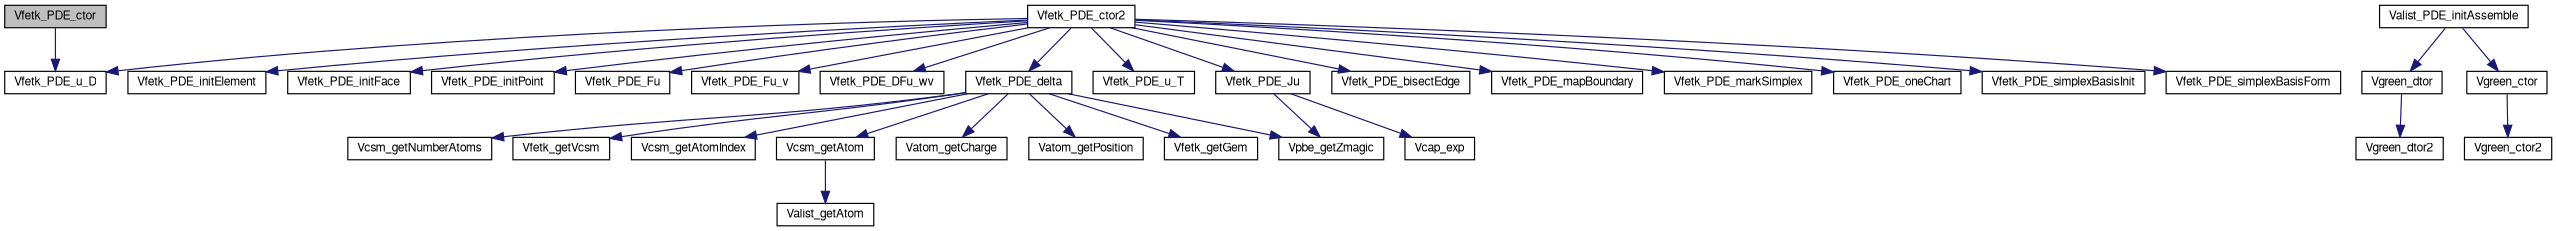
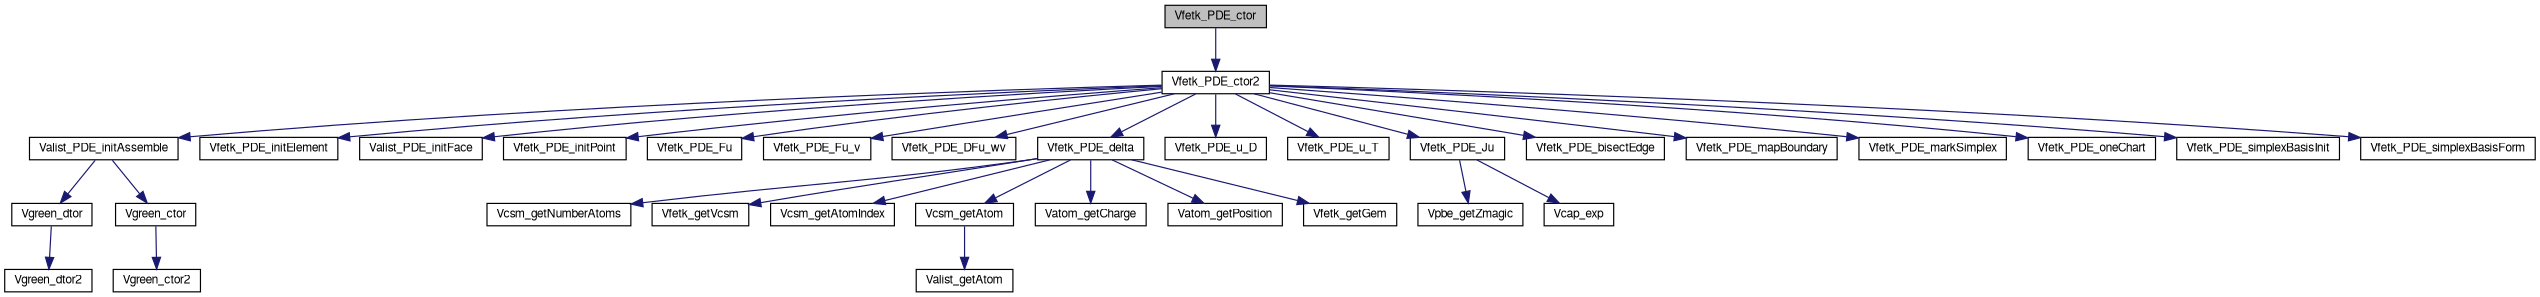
edge "Vfetk_PDE_ctor" -> "Vfetk_PDE_u_D": now "Vfetk_PDE_ctor" -> "Vfetk_PDE_ctor2"
node "Vfetk_PDE_initFace": label "Vfetk_PDE_initFace" -> "Valist_PDE_initFace"
edge "Vfetk_PDE_ctor2" -> "Valist_PDE_initAssemble": added
edge "Vfetk_PDE_delta" -> "Vpbe_getZmagic": removed
